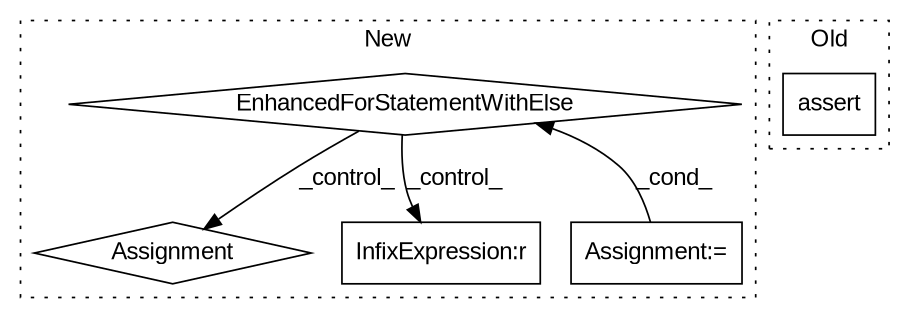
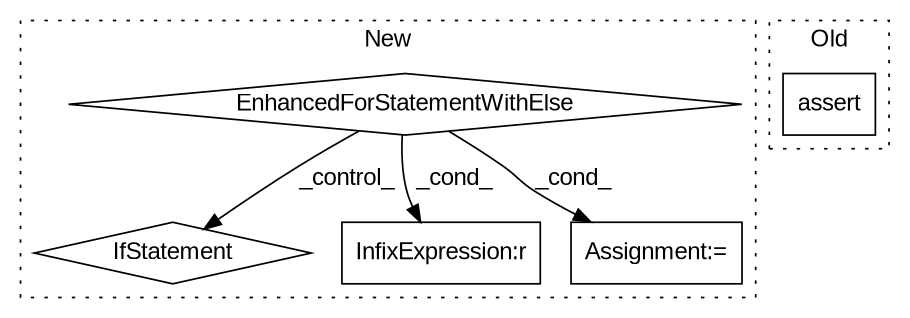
edge "Assignment:=" -> "EnhancedForStatementWithElse": reversed
edge "EnhancedForStatementWithElse" -> "InfixExpression:r": label "_control_" -> "_cond_"
node "Assignment": label "Assignment" -> "IfStatement"
